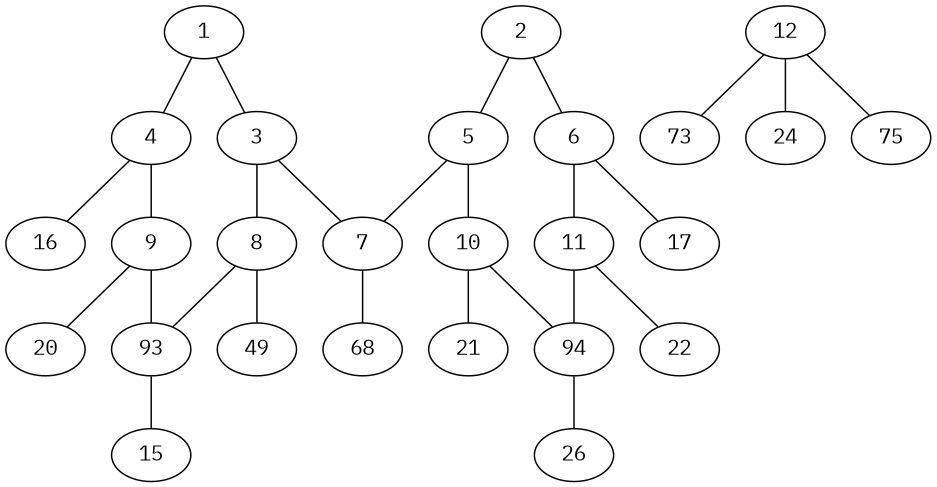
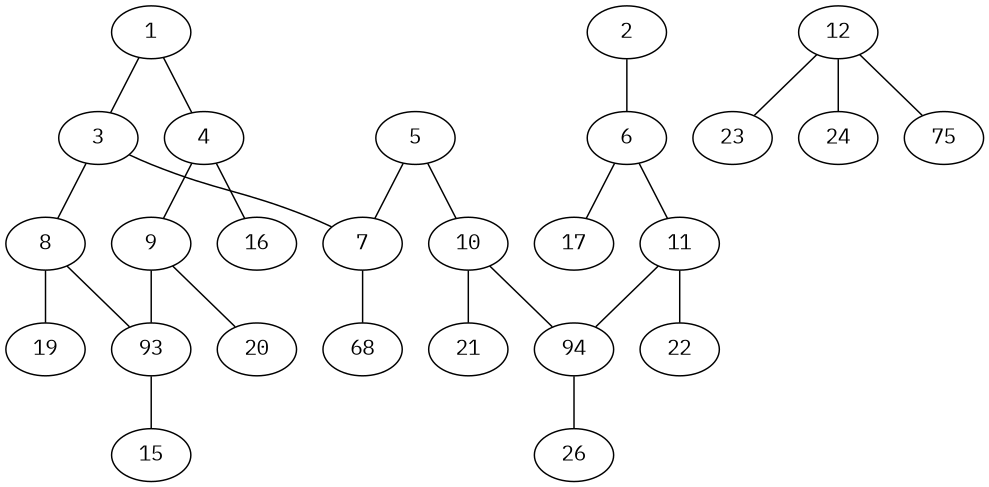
edge "2" -- "5": removed
node "73": label "73" -> "23"
node "49": label "49" -> "19"
